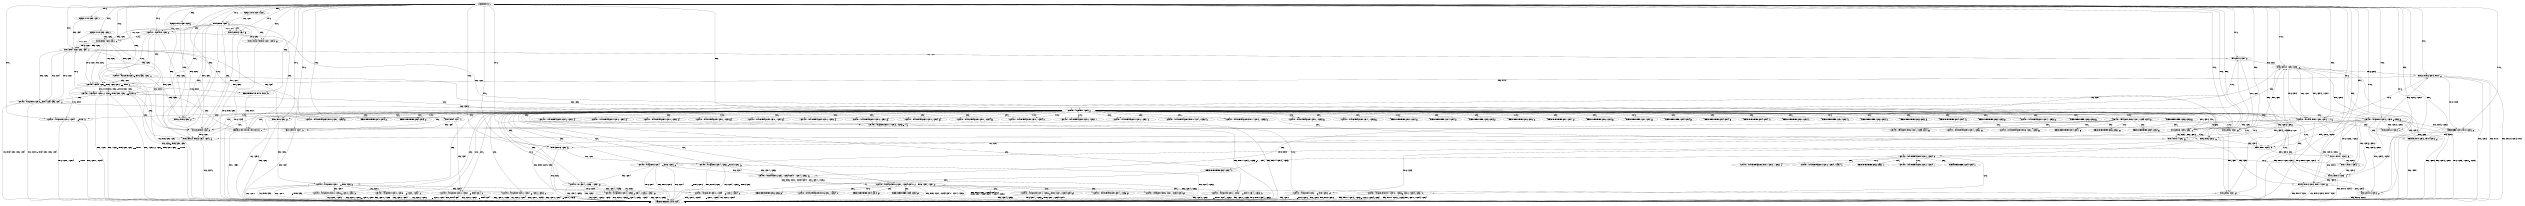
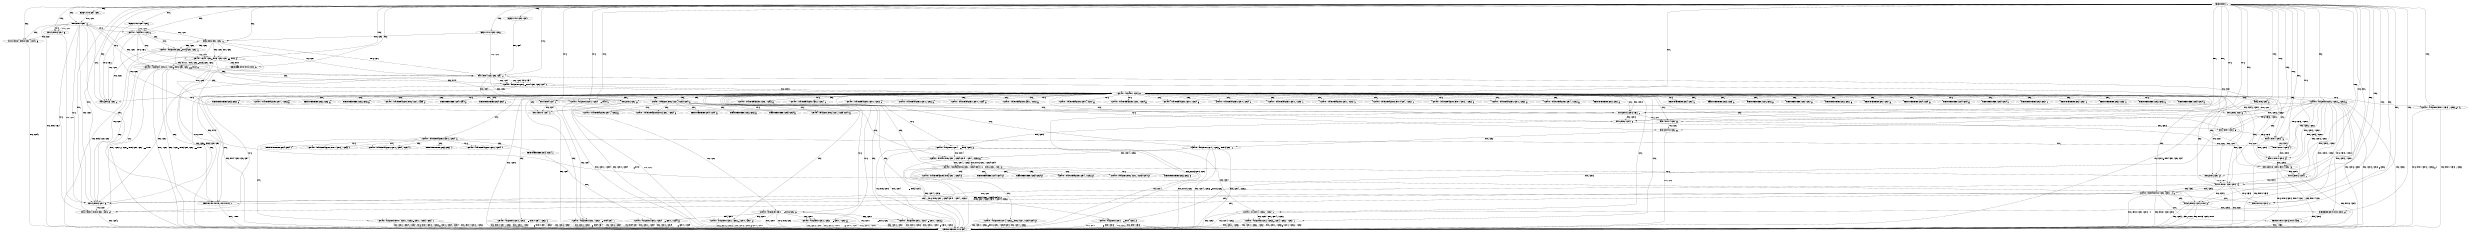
edge "(FUN23,FUN23(VAR15, NULL))" -> "(<operator>.equals,(VAR8 = FUN3(VAR2, VAR6)) == NULL)": reversed
